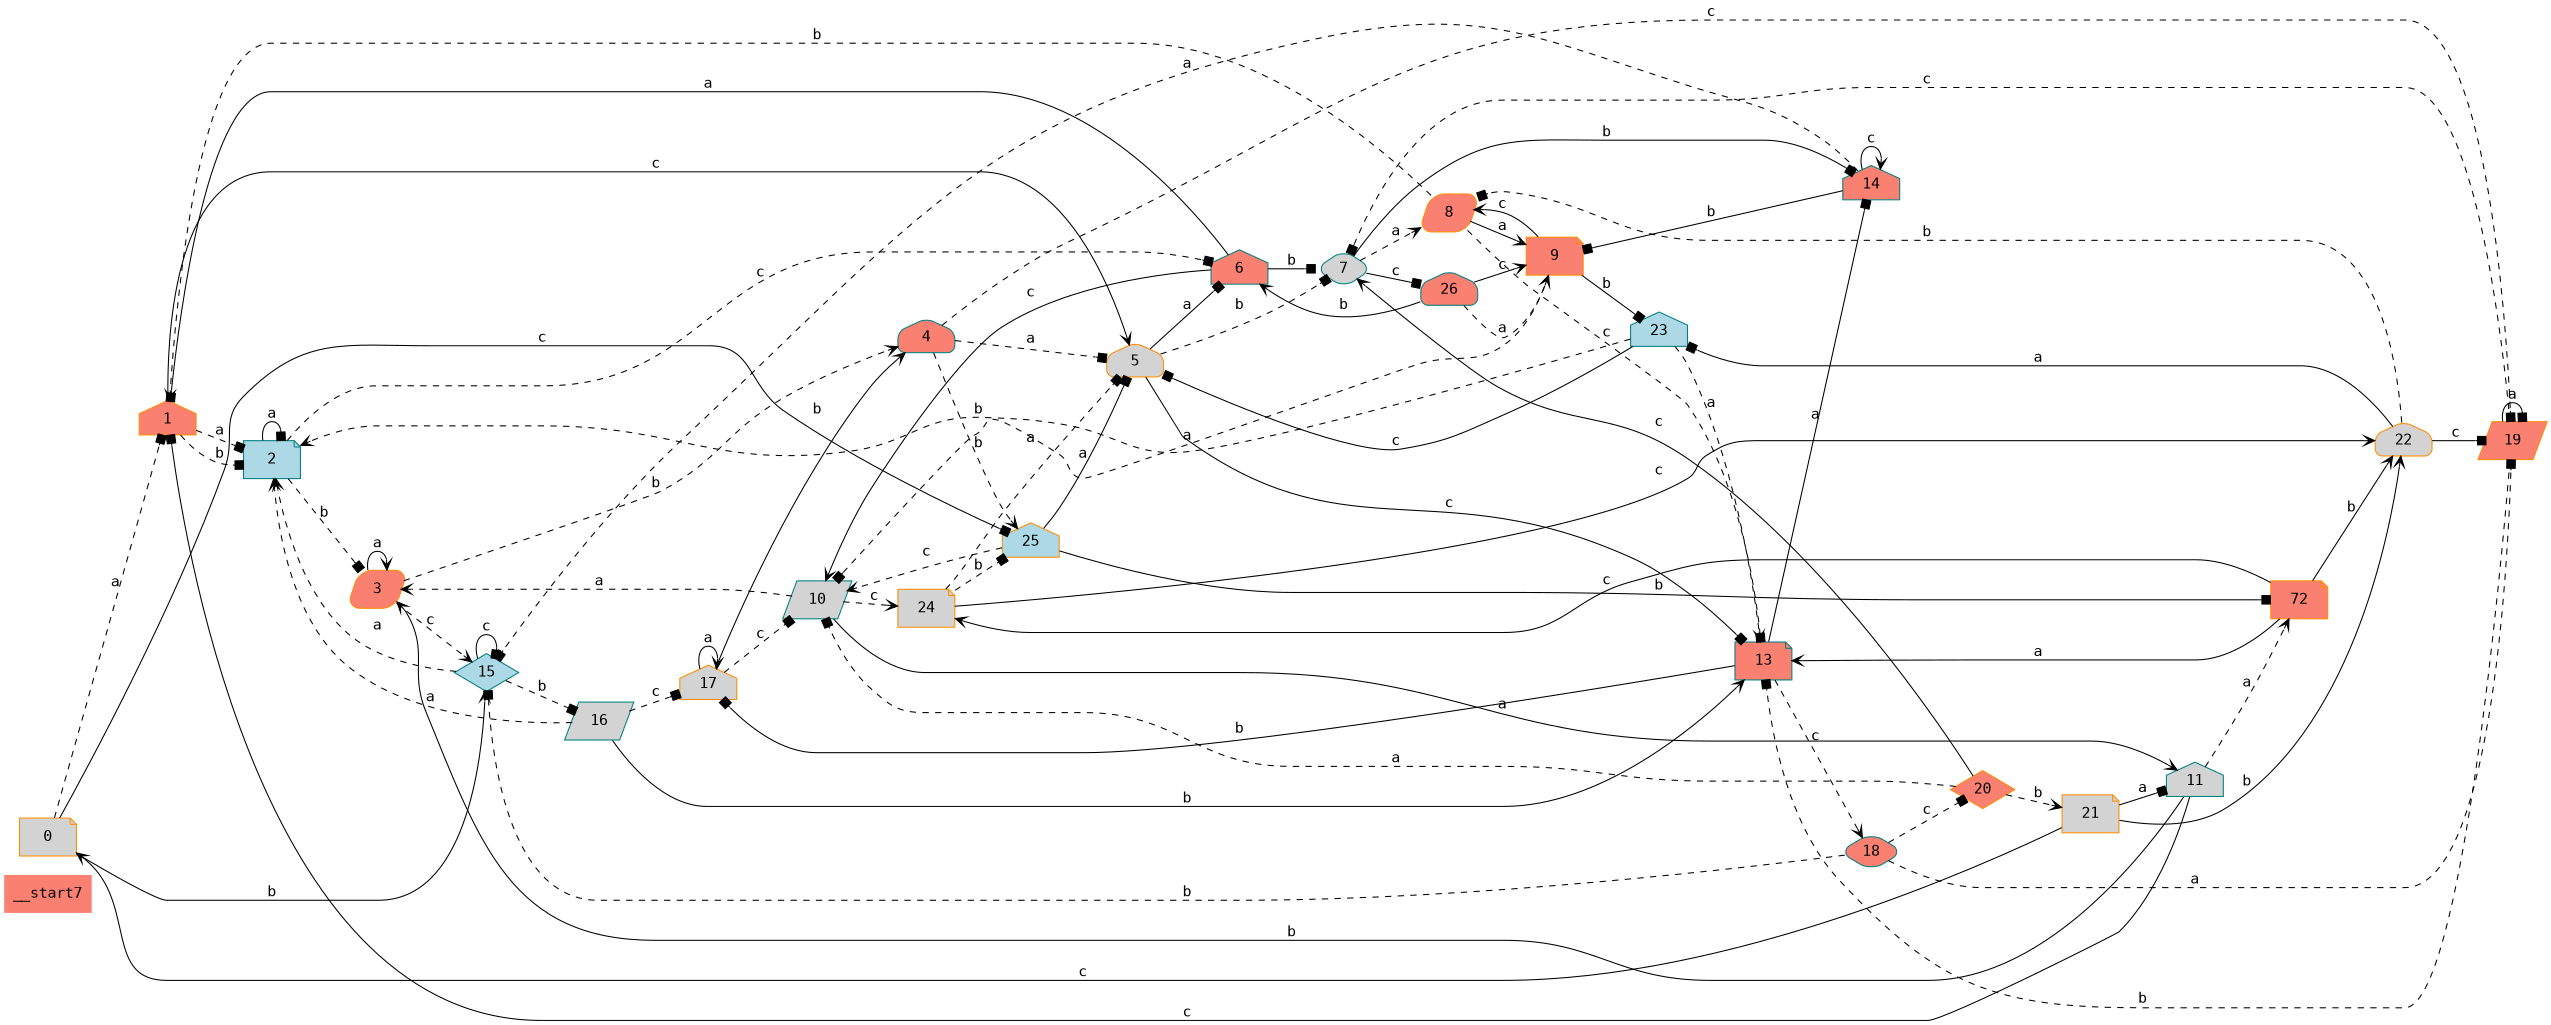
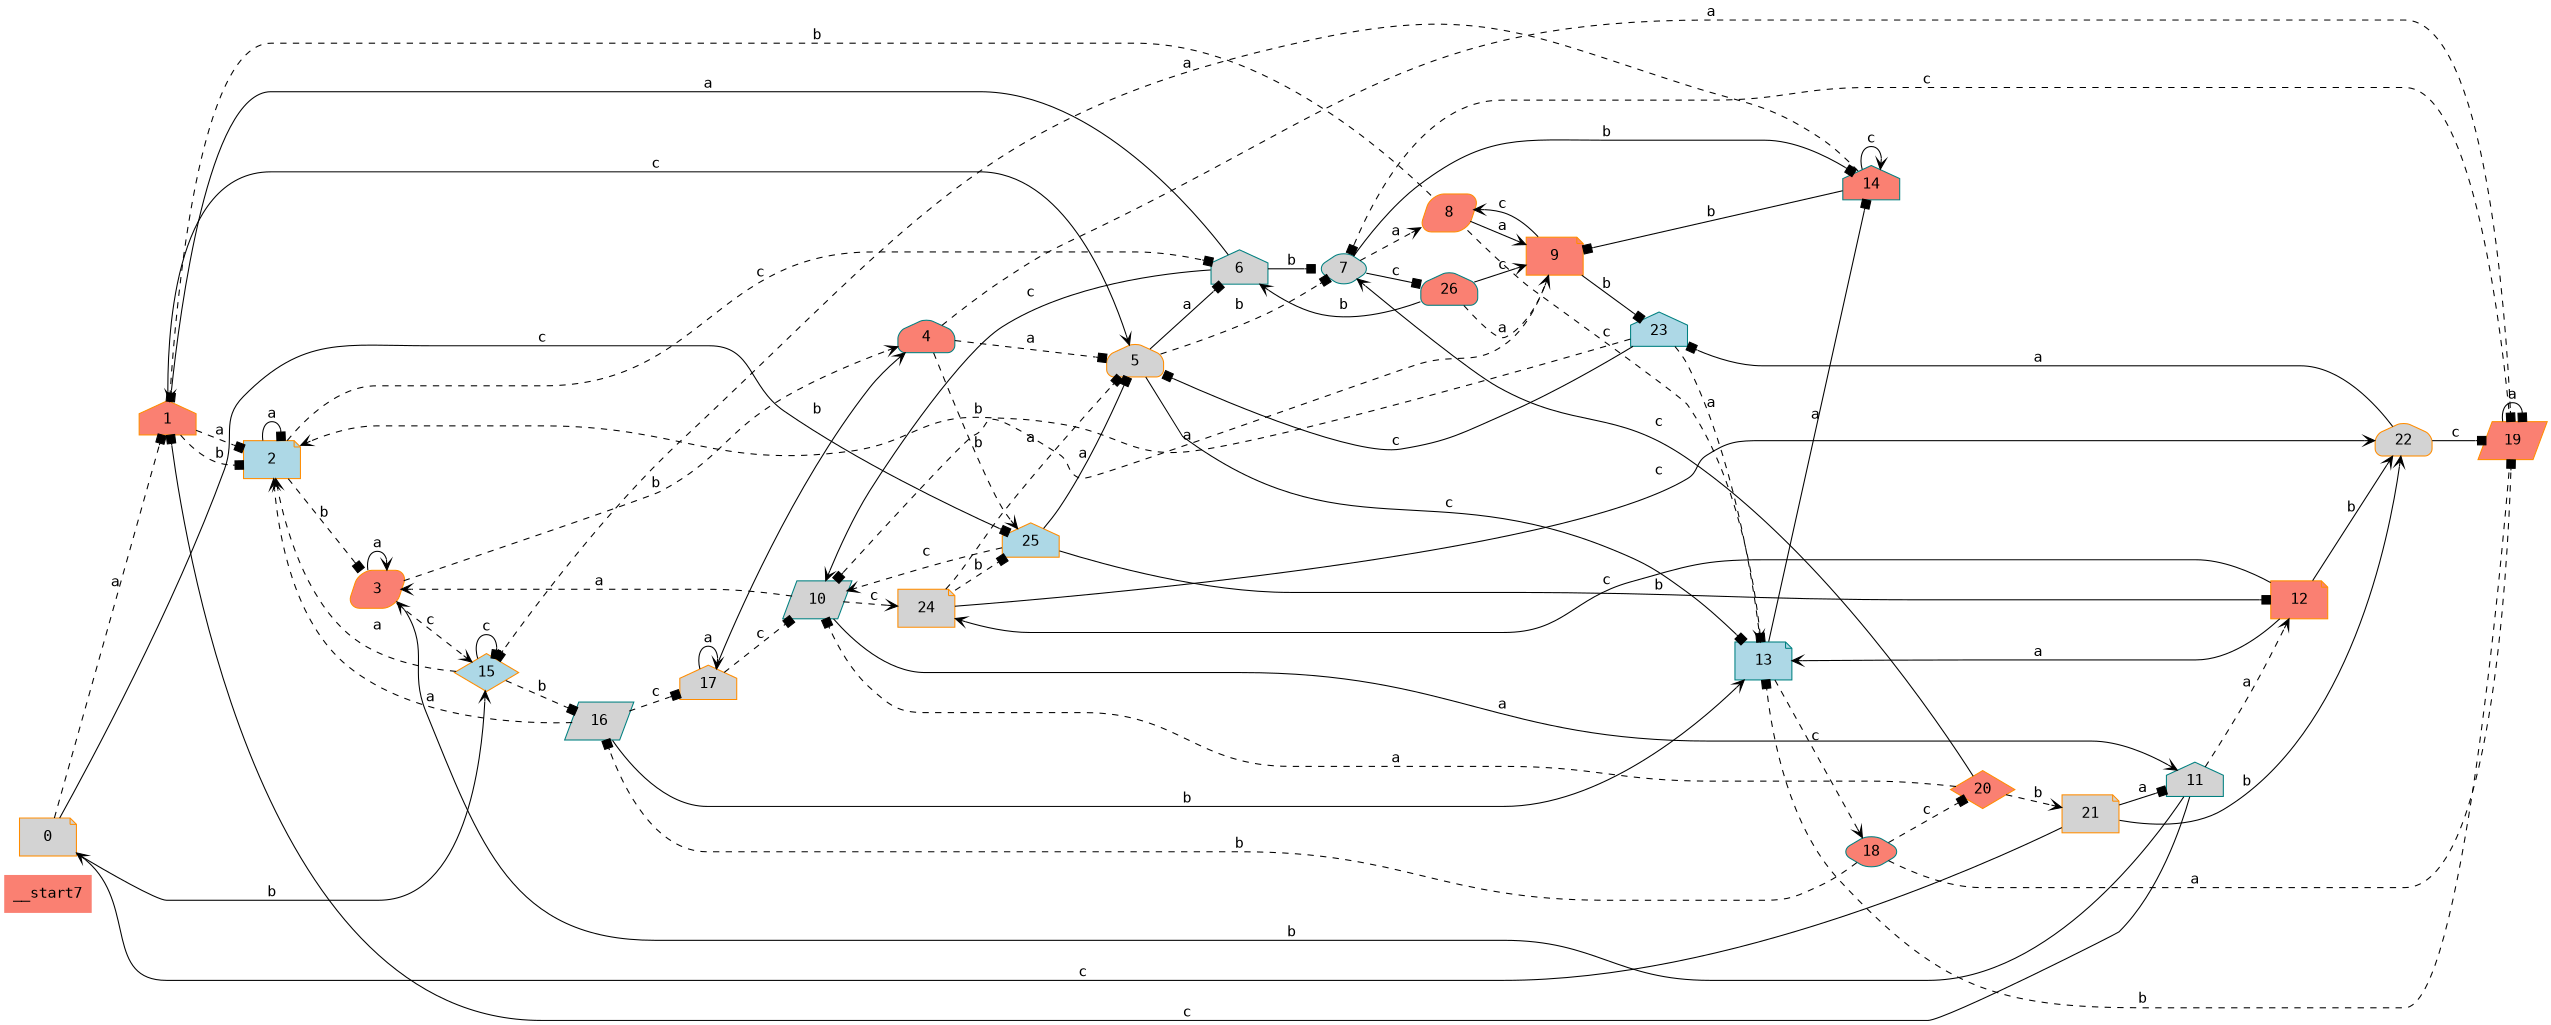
edge "4" -> "19": label "c" -> "a"
edge "22" -> "8": removed, label "b"
node "6": fillcolor salmon -> lightgrey
node "2": color teal -> darkorange
node "72": label "72" -> "12"
node "13": fillcolor salmon -> lightblue
node "15": color teal -> darkorange
edge "13" -> "17": removed, label "b"
edge "18" -> "15": now "18" -> "16"
